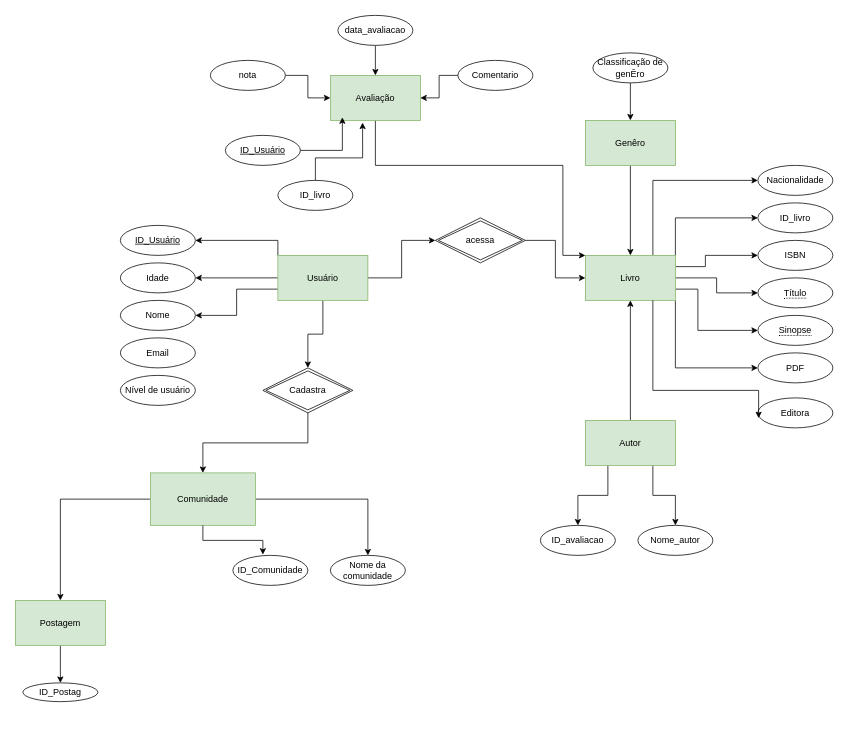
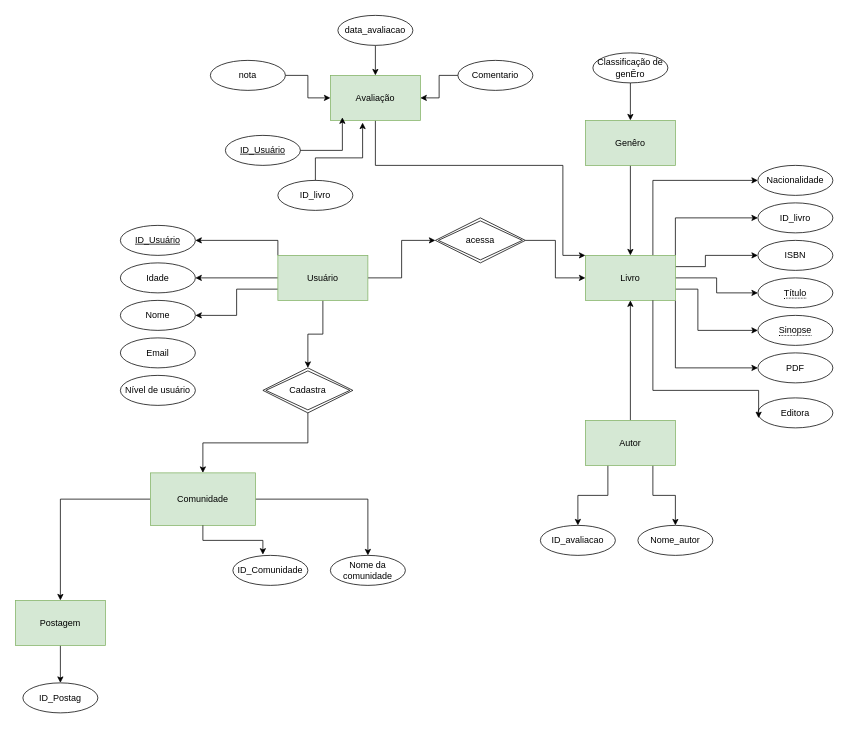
node "ID_Postag": size 75x19 -> 75x30
